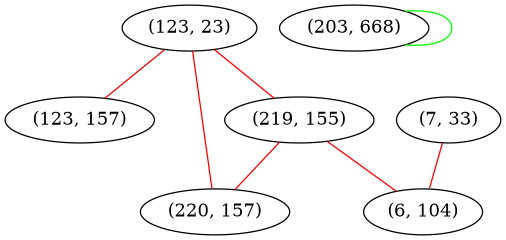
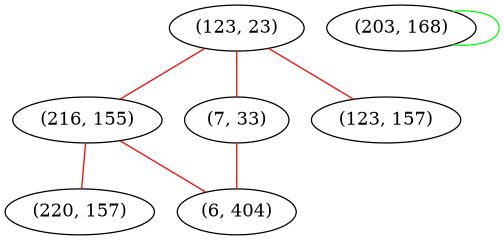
node "(203, 668)": label "(203, 668)" -> "(203, 168)"
edge "(123, 23)" -- "(220, 157)": now "(123, 23)" -- "(7, 33)"
node "(219, 155)": label "(219, 155)" -> "(216, 155)"
node "(6, 104)": label "(6, 104)" -> "(6, 404)"
